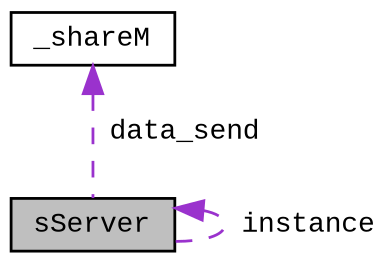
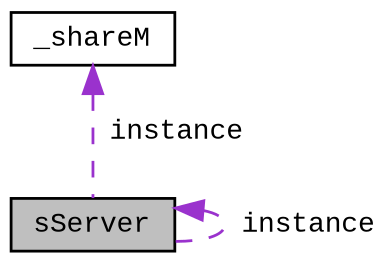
edge "sServer" -> "_shareM": label " data_send" -> " instance"
